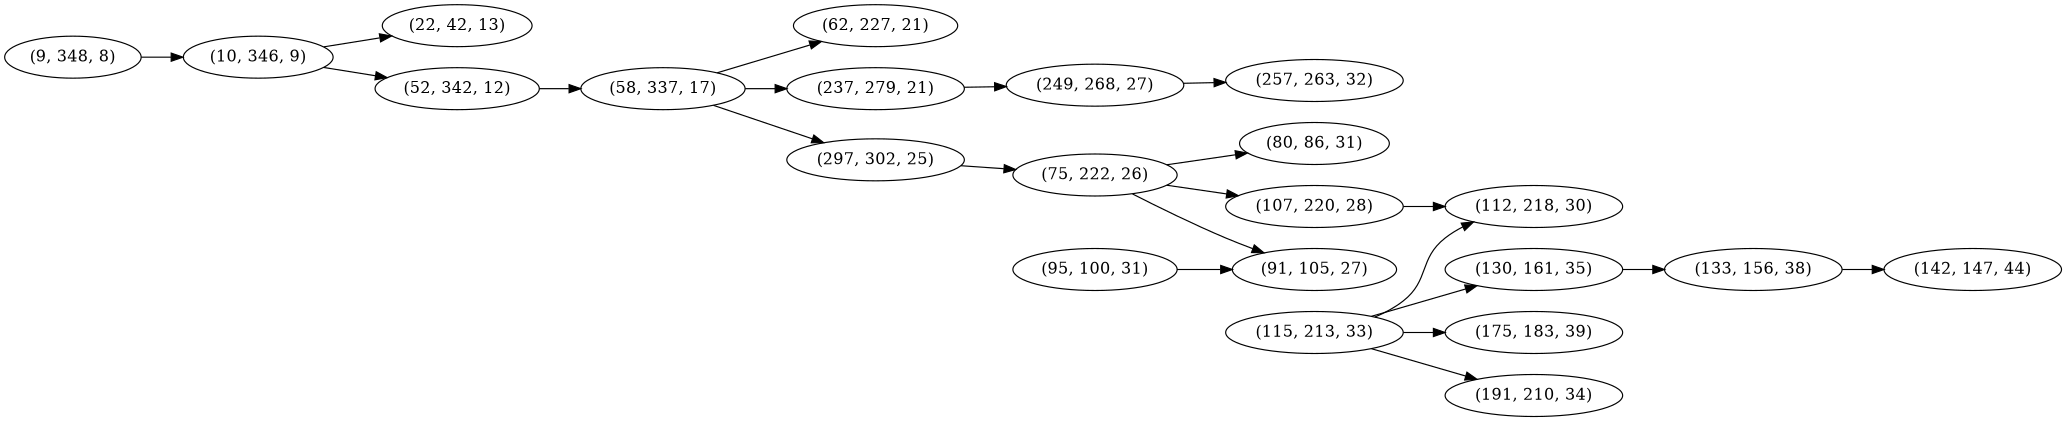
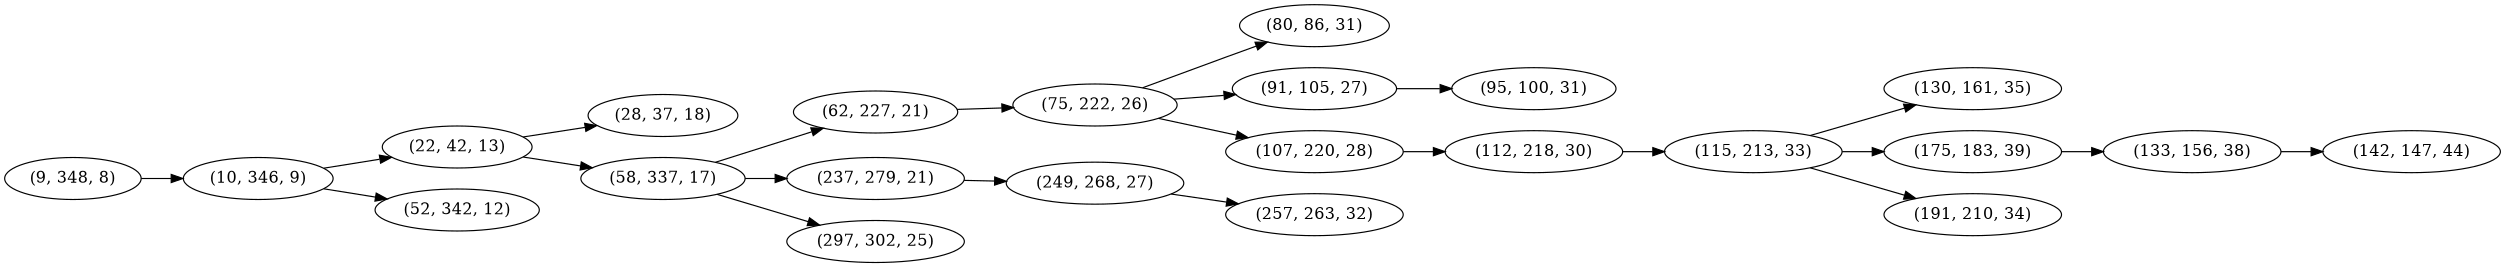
edge "(52, 342, 12)" -> "(58, 337, 17)": now "(22, 42, 13)" -> "(58, 337, 17)"
node "(28, 37, 18)": added
edge "(297, 302, 25)" -> "(75, 222, 26)": now "(62, 227, 21)" -> "(75, 222, 26)"
edge "(95, 100, 31)" -> "(91, 105, 27)": reversed
edge "(130, 161, 35)" -> "(133, 156, 38)": now "(175, 183, 39)" -> "(133, 156, 38)"
edge "(115, 213, 33)" -> "(112, 218, 30)": reversed
